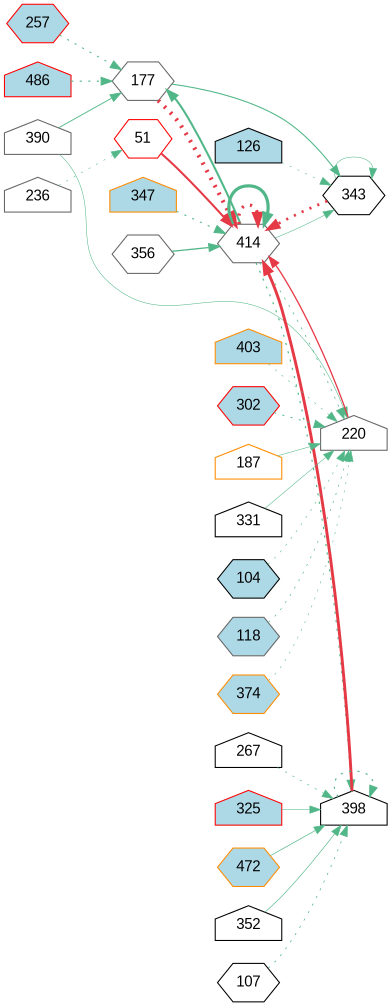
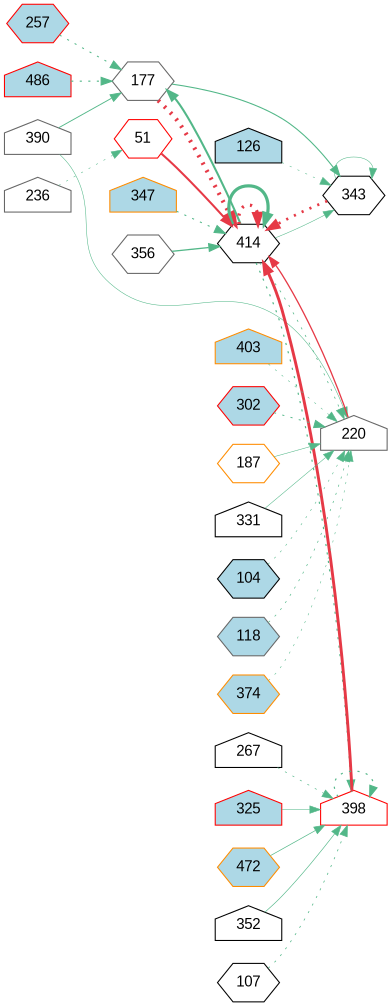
node "414": color gray40 -> black
node "187": shape house -> hexagon
node "398": color black -> red
